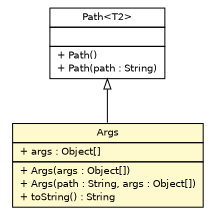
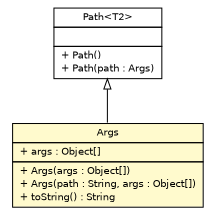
node "Path<T2>": text "+ Path(path : String)" -> "+ Path(path : Args)"
